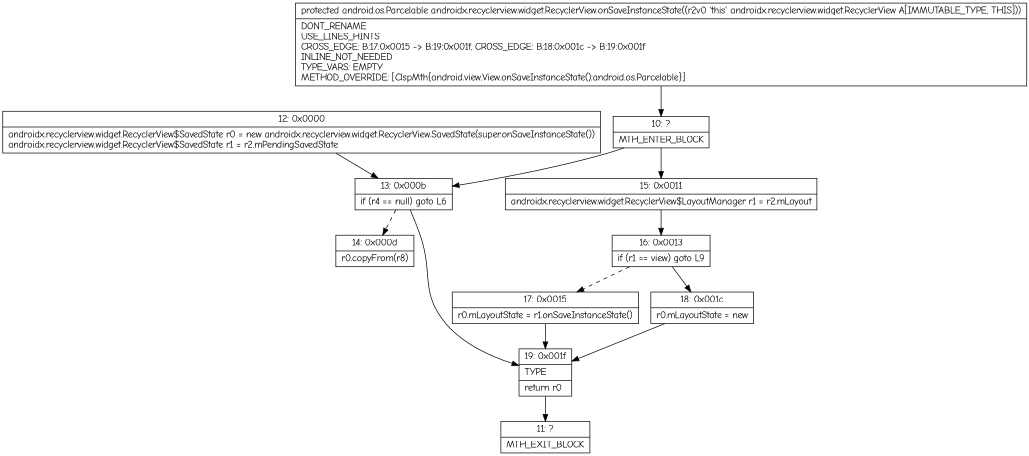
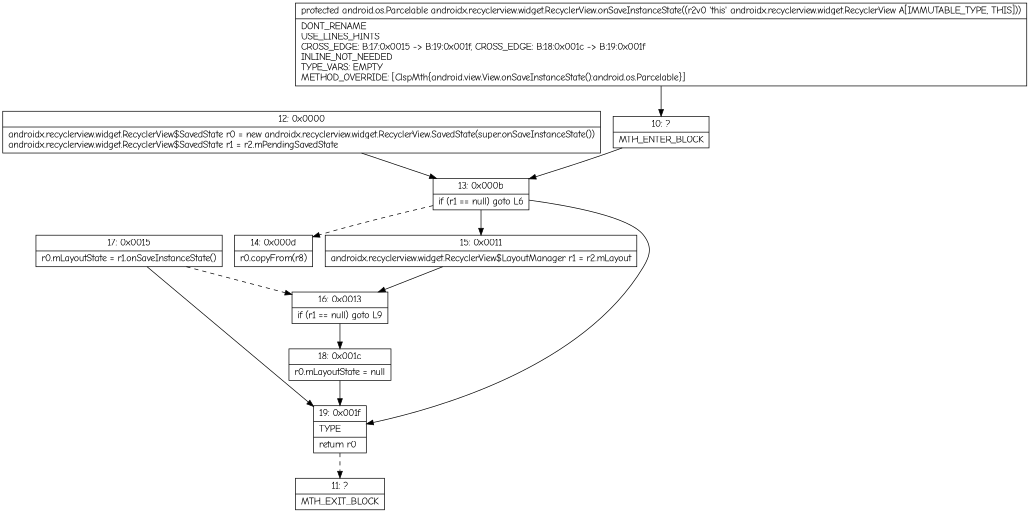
edge "10: ?" -> "15: 0x0011": now "13: 0x000b" -> "15: 0x0011"
node "13: 0x000b": text "if (r4 == null) goto L6" -> "if (r1 == null) goto L6"
node "16: 0x0013": text "if (r1 == view) goto L9" -> "if (r1 == null) goto L9"
edge "16: 0x0013" -> "17: 0x0015": reversed
node "18: 0x001c": text "r0.mLayoutState = new" -> "r0.mLayoutState = null"
edge "19: 0x001f" -> "11: ?": style solid -> dashed
